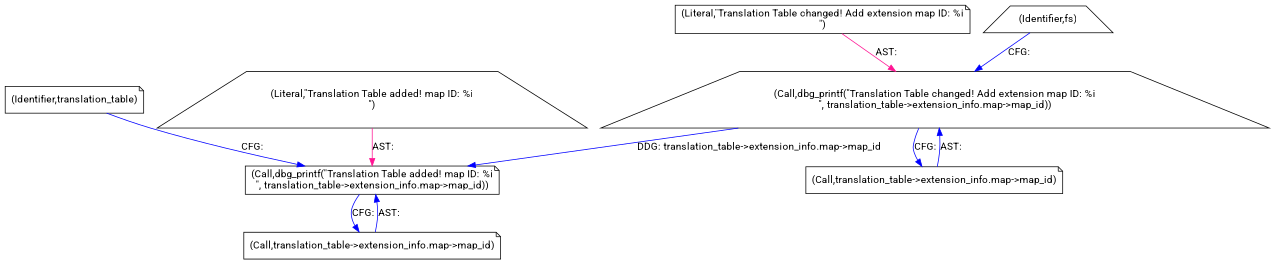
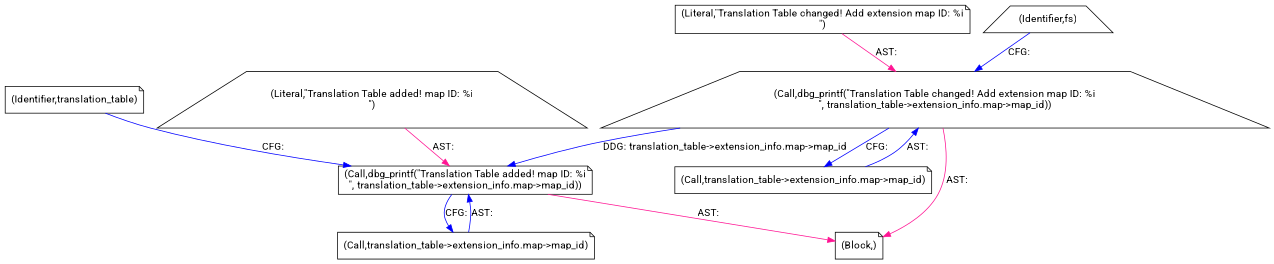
node "(Block,)": added
